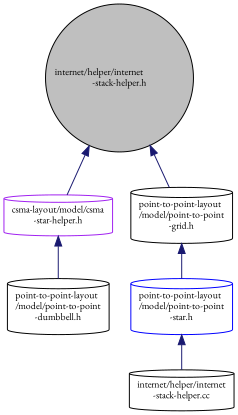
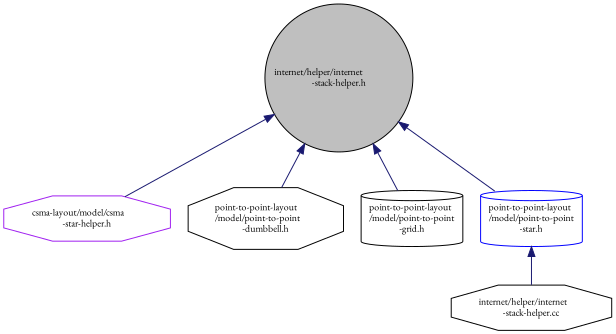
node "csma-layout/model/csma -star-helper.h": shape cylinder -> octagon
edge "point-to-point-layout /model/point-to-point -dumbbell.h" -> "csma-layout/model/csma -star-helper.h": now "point-to-point-layout /model/point-to-point -dumbbell.h" -> "internet/helper/internet -stack-helper.h"
edge "point-to-point-layout /model/point-to-point -star.h" -> "point-to-point-layout /model/point-to-point -grid.h": now "point-to-point-layout /model/point-to-point -star.h" -> "internet/helper/internet -stack-helper.h"
node "point-to-point-layout /model/point-to-point -dumbbell.h": shape cylinder -> octagon
node "internet/helper/internet -stack-helper.cc": shape cylinder -> octagon
